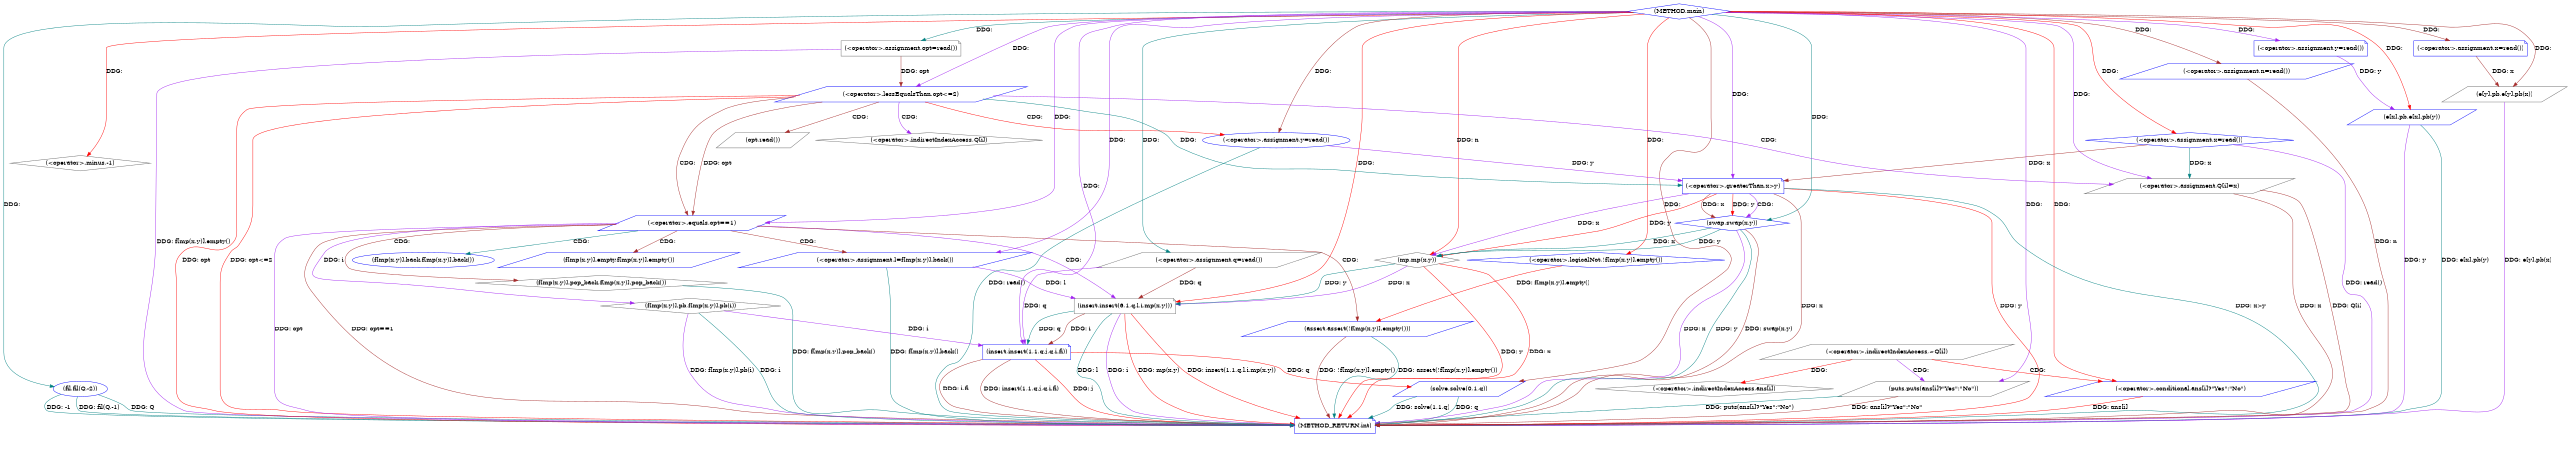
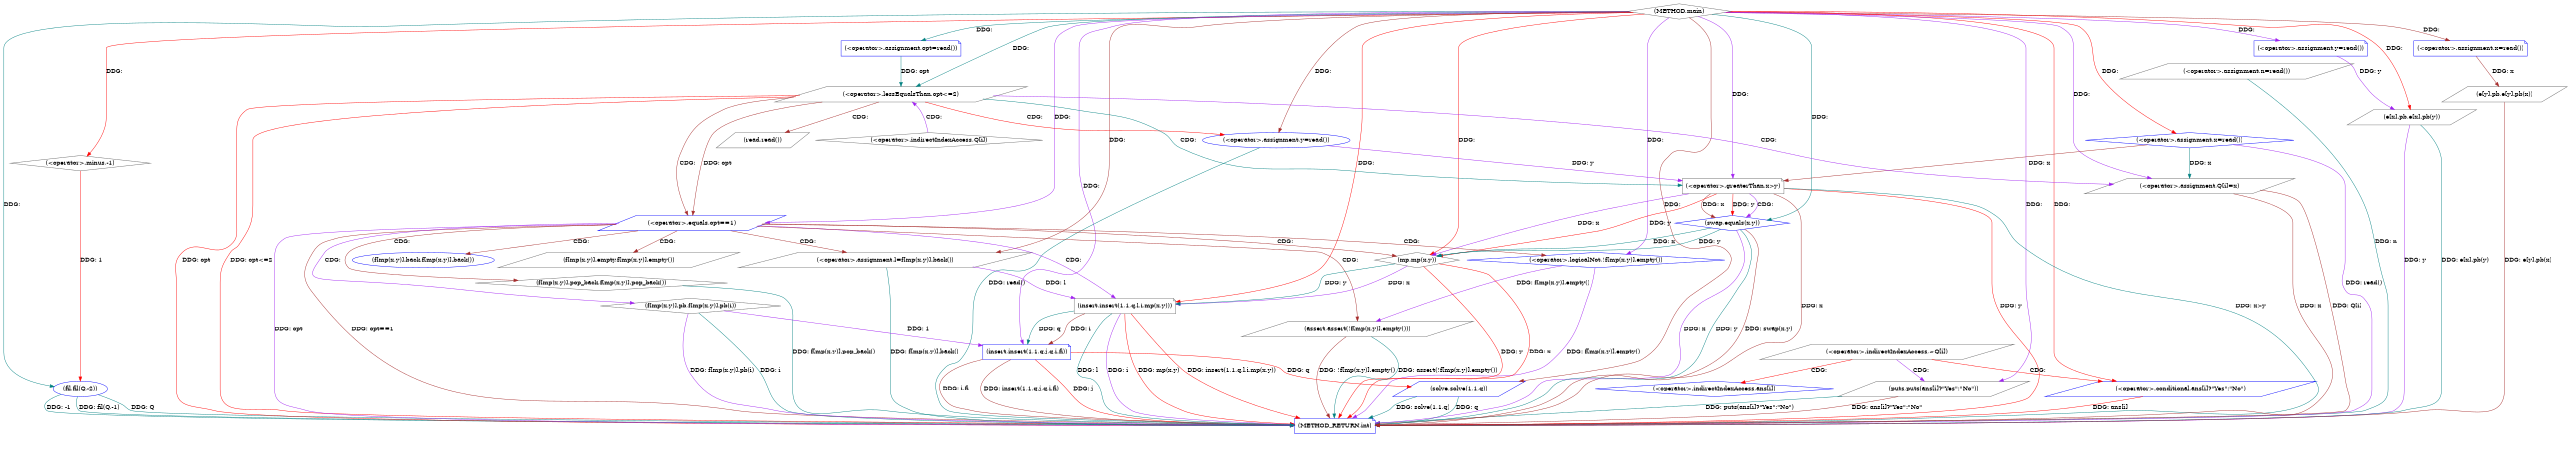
node "(METHOD,main)": color blue -> gray40
edge "(METHOD,main)" -> "(<operator>.lessEqualsThan,opt<=2)": color purple -> teal
edge "(METHOD,main)" -> "(<operator>.assignment,n=read())": removed, label "DDG:"
edge "(METHOD,main)" -> "(e[y].pb,e[y].pb(x))": removed, label "DDG:"
edge "(METHOD,main)" -> "(<operator>.assignment,l=f[mp(x,y)].back())": color purple -> brown
node "(<operator>.assignment,opt=read())": color gray40 -> blue
edge "(<operator>.assignment,opt=read())" -> "(<operator>.lessEqualsThan,opt<=2)": color brown -> teal
node "(<operator>.assignment,n=read())": color blue -> gray40
node "(<operator>.lessEqualsThan,opt<=2)": color blue -> gray40
node "(e[x].pb,e[x].pb(y))": color blue -> gray40
edge "(<operator>.lessEqualsThan,opt<=2)" -> "(<operator>.indirectIndexAccess,Q[i])": reversed
edge "(METHOD,main)" -> "(<operator>.logicalNot,!f[mp(x,y)].empty())": color red -> purple
node "(opt,read())": label "(opt,read())" -> "(read,read())"
edge "(<operator>.lessEqualsThan,opt<=2)" -> "(<operator>.greaterThan,x>y)": label "DDG: " -> "CDG: "
edge "(METHOD,main)" -> "(mp,mp(x,y))": label "DDG: n" -> "DDG: "
node "(<operator>.greaterThan,x>y)": color blue -> gray40
node "(swap,swap(x,y))": label "(swap,swap(x,y))" -> "(swap,equals(x,y))"
edge "(<operator>.equals,opt==1)" -> "(<operator>.logicalNot,!f[mp(x,y)].empty())": added, label "CDG:"
edge "(<operator>.equals,opt==1)" -> "(mp,mp(x,y))": added, label "CDG:"
edge "(<operator>.equals,opt==1)" -> "(f[mp(x,y)].back,f[mp(x,y)].back())": color teal -> brown
edge "(<operator>.equals,opt==1)" -> "(f[mp(x,y)].pb,f[mp(x,y)].pb(i))": label "DDG: i" -> "CDG: "
node "(f[mp(x,y)].empty,f[mp(x,y)].empty())": color blue -> gray40
node "(<operator>.assignment,l=f[mp(x,y)].back())": color blue -> gray40
node "(<operator>.assignment,q=read())": removed
edge "(<operator>.minus,-1)" -> "(fil,fil(Q,-2))": added, label "DDG: 1"
edge "(<operator>.logicalNot,!f[mp(x,y)].empty())" -> "(assert,assert(!f[mp(x,y)].empty()))": color red -> purple
node "(insert,insert(6,1,q,l,i,mp(x,y)))": label "(insert,insert(6,1,q,l,i,mp(x,y)))" -> "(insert,insert(1,1,q,l,i,mp(x,y)))"
edge "(f[mp(x,y)].pb,f[mp(x,y)].pb(i))" -> "(insert,insert(1,1,q,j,q,i.fi))": label "DDG: i" -> "DDG: 1"
node "(assert,assert(!f[mp(x,y)].empty()))": color blue -> gray40
edge "(<operator>.indirectIndexAccess,~Q[i])" -> "(<operator>.indirectIndexAccess,ans[i])": label "DDG: " -> "CDG: "
node "(solve,solve(0,1,q))": label "(solve,solve(0,1,q))" -> "(solve,solve(1,1,q))"
node "(<operator>.indirectIndexAccess,ans[i])": color gray40 -> blue
edge "(<operator>.assignment,n=read())" -> "(METHOD_RETURN,int)": color brown -> teal
edge "(<operator>.assignment,opt=read())" -> "(METHOD_RETURN,int)": now "(<operator>.logicalNot,!f[mp(x,y)].empty())" -> "(METHOD_RETURN,int)"
edge "(e[y].pb,e[y].pb(x))" -> "(METHOD_RETURN,int)": color purple -> brown
